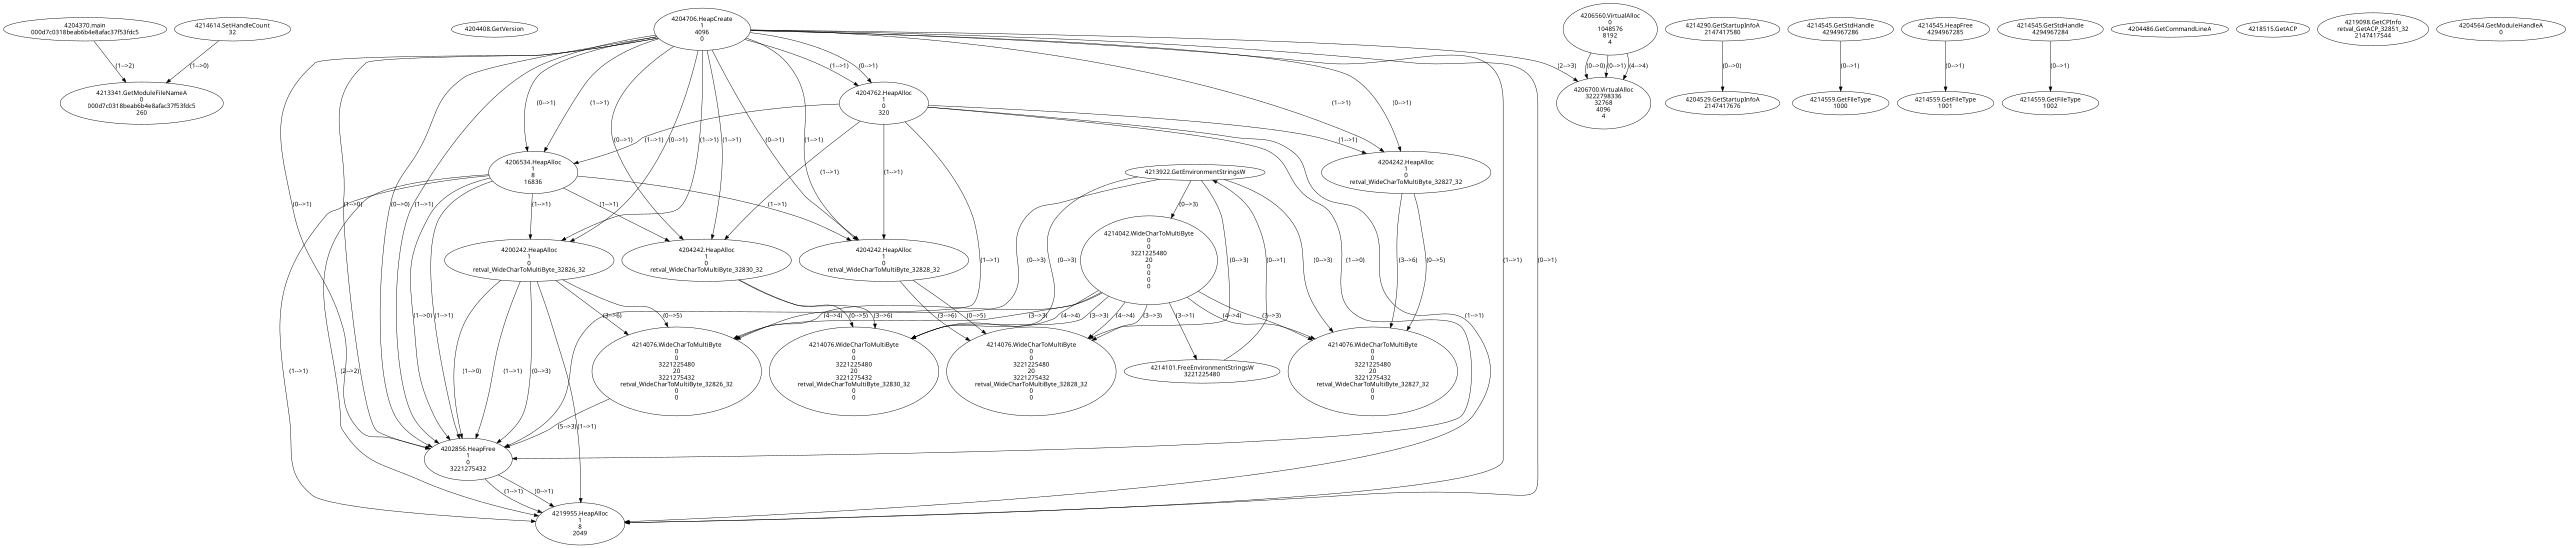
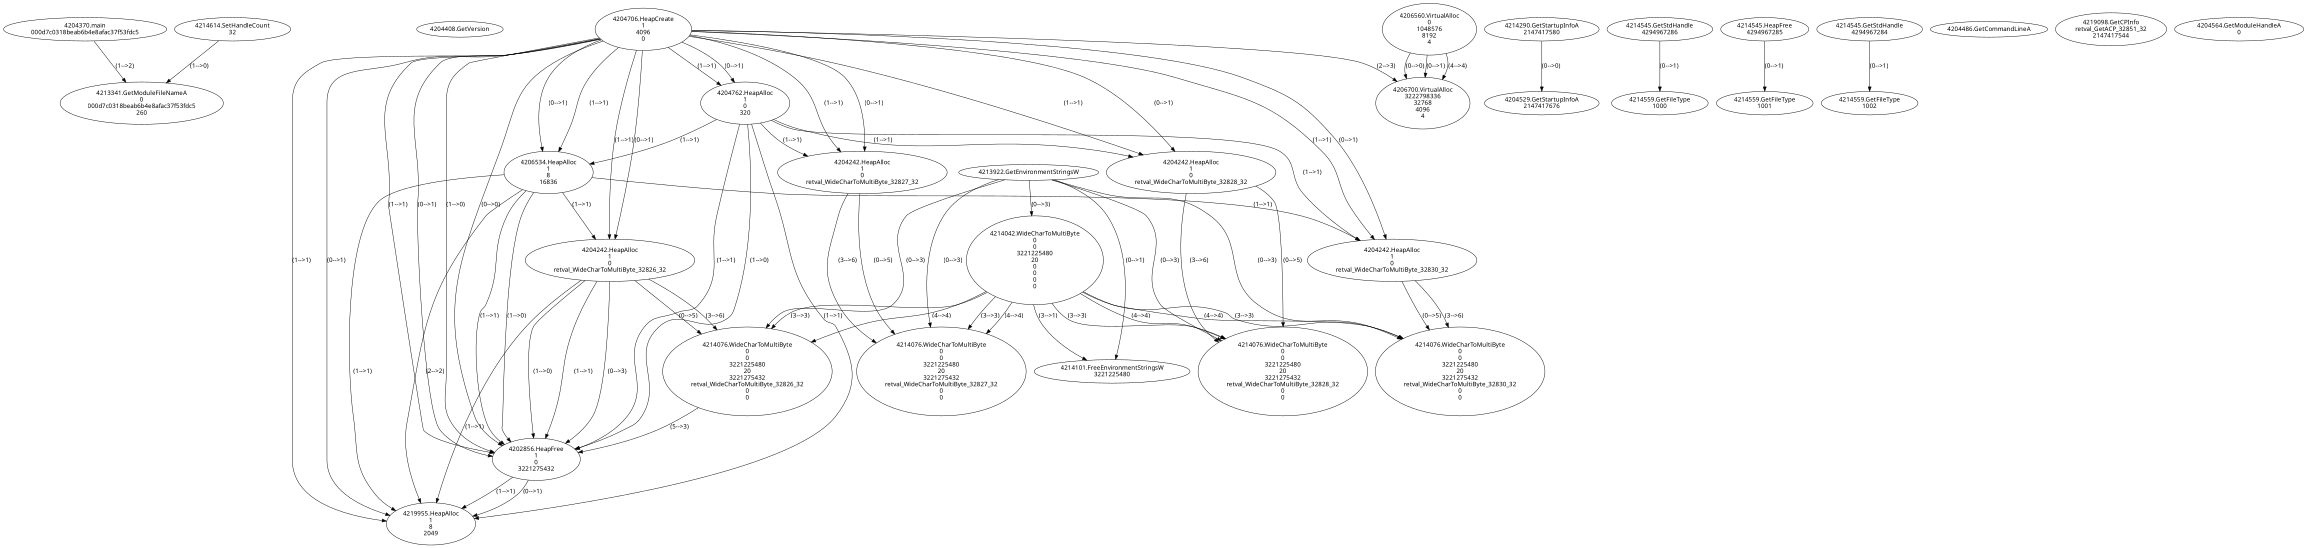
node "4218515.GetACP": removed
edge "4206534.HeapAlloc 1 8 16836" -> "4204242.HeapAlloc 1 0 retval_WideCharToMultiByte_32828_32": removed, label "(1-->1)"
node "4200242.HeapAlloc 1 0 retval_WideCharToMultiByte_32826_32": label "4200242.HeapAlloc 1 0 retval_WideCharToMultiByte_32826_32" -> "4204242.HeapAlloc 1 0 retval_WideCharToMultiByte_32826_32"
edge "4214101.FreeEnvironmentStringsW 3221225480" -> "4213922.GetEnvironmentStringsW": reversed
